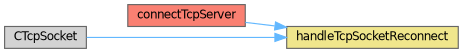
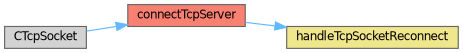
edge "CTcpSocket" -> "handleTcpSocketReconnect": now "CTcpSocket" -> "connectTcpServer"
